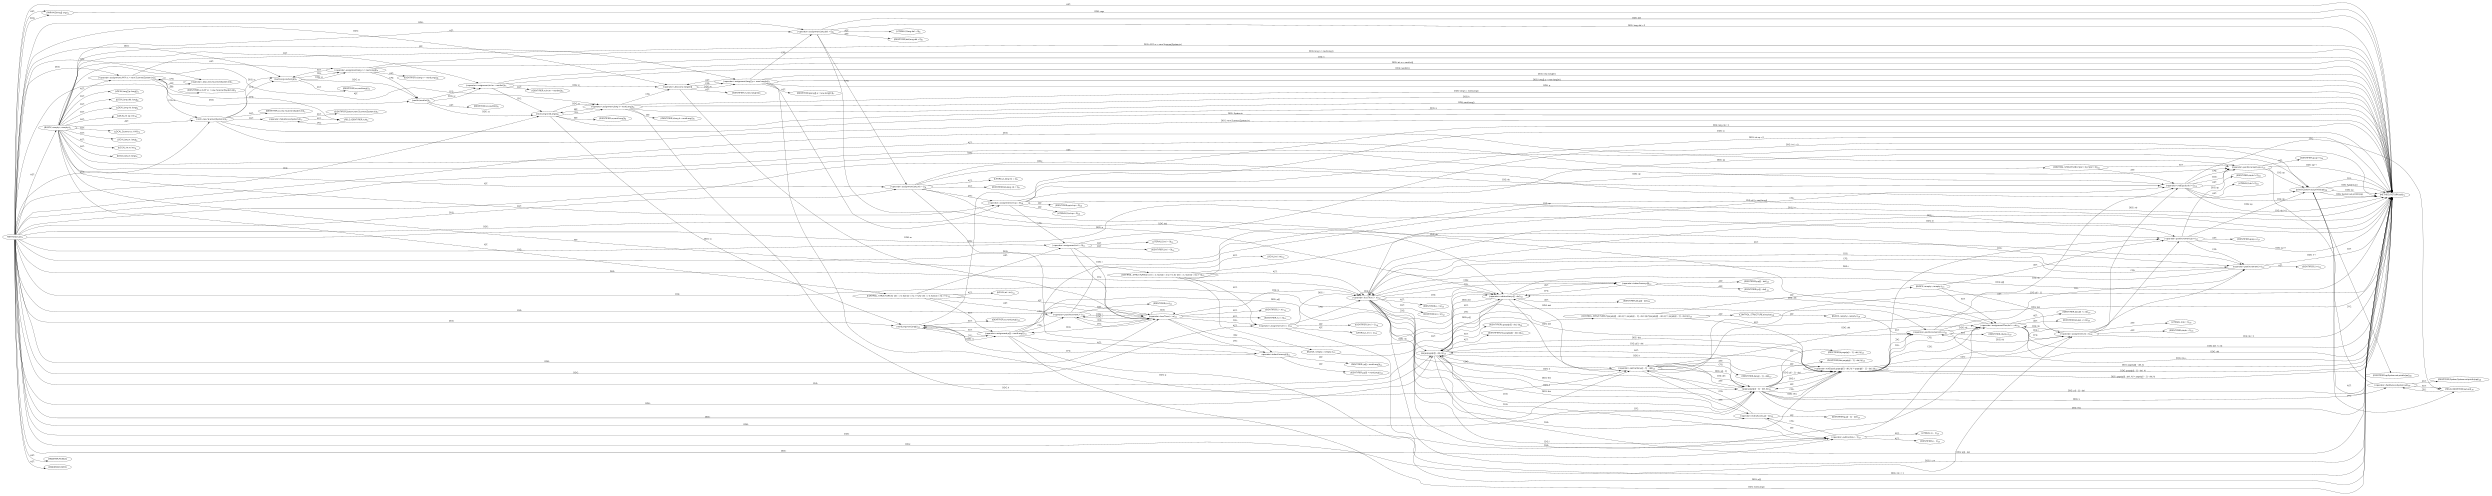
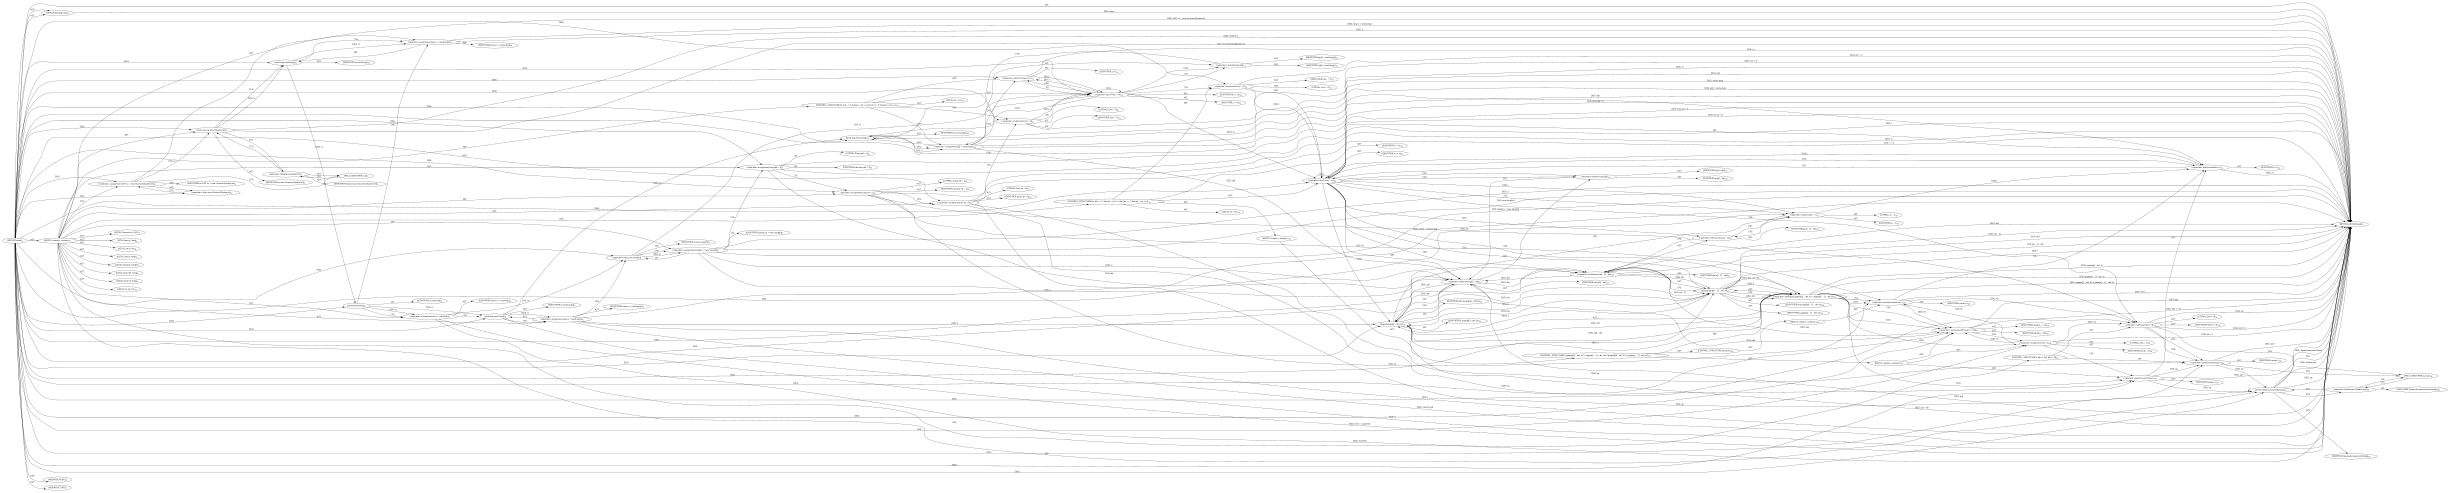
edge "(<operator>.assignment,long n = nextLong())" -> "(nextInt,nextInt())": reversed
edge "(<operator>.fieldAccess,System.in)" -> "(<init>,new Scanner(System.in))": added, label "CFG:"
